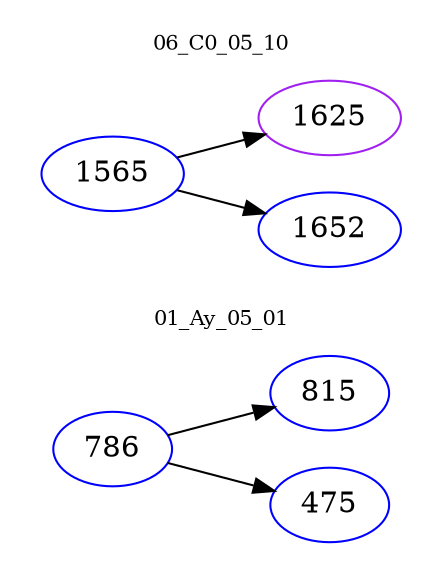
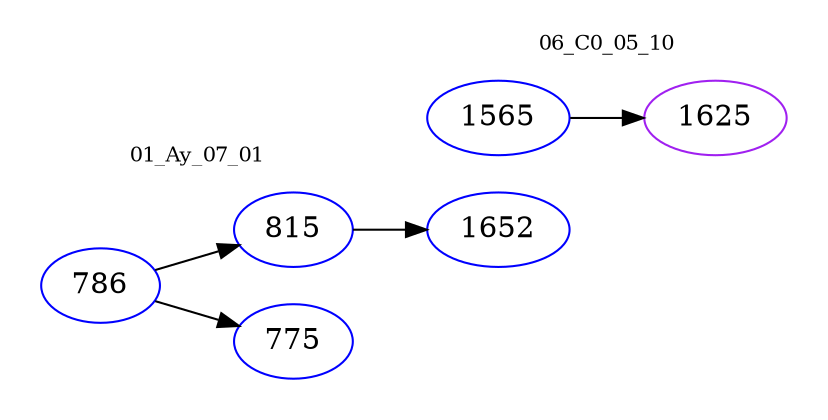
edge "1565" -> "1652": now "815" -> "1652"
cluster "01_Ay_05_01": label "01_Ay_05_01" -> "01_Ay_07_01"
node "475": label "475" -> "775"
